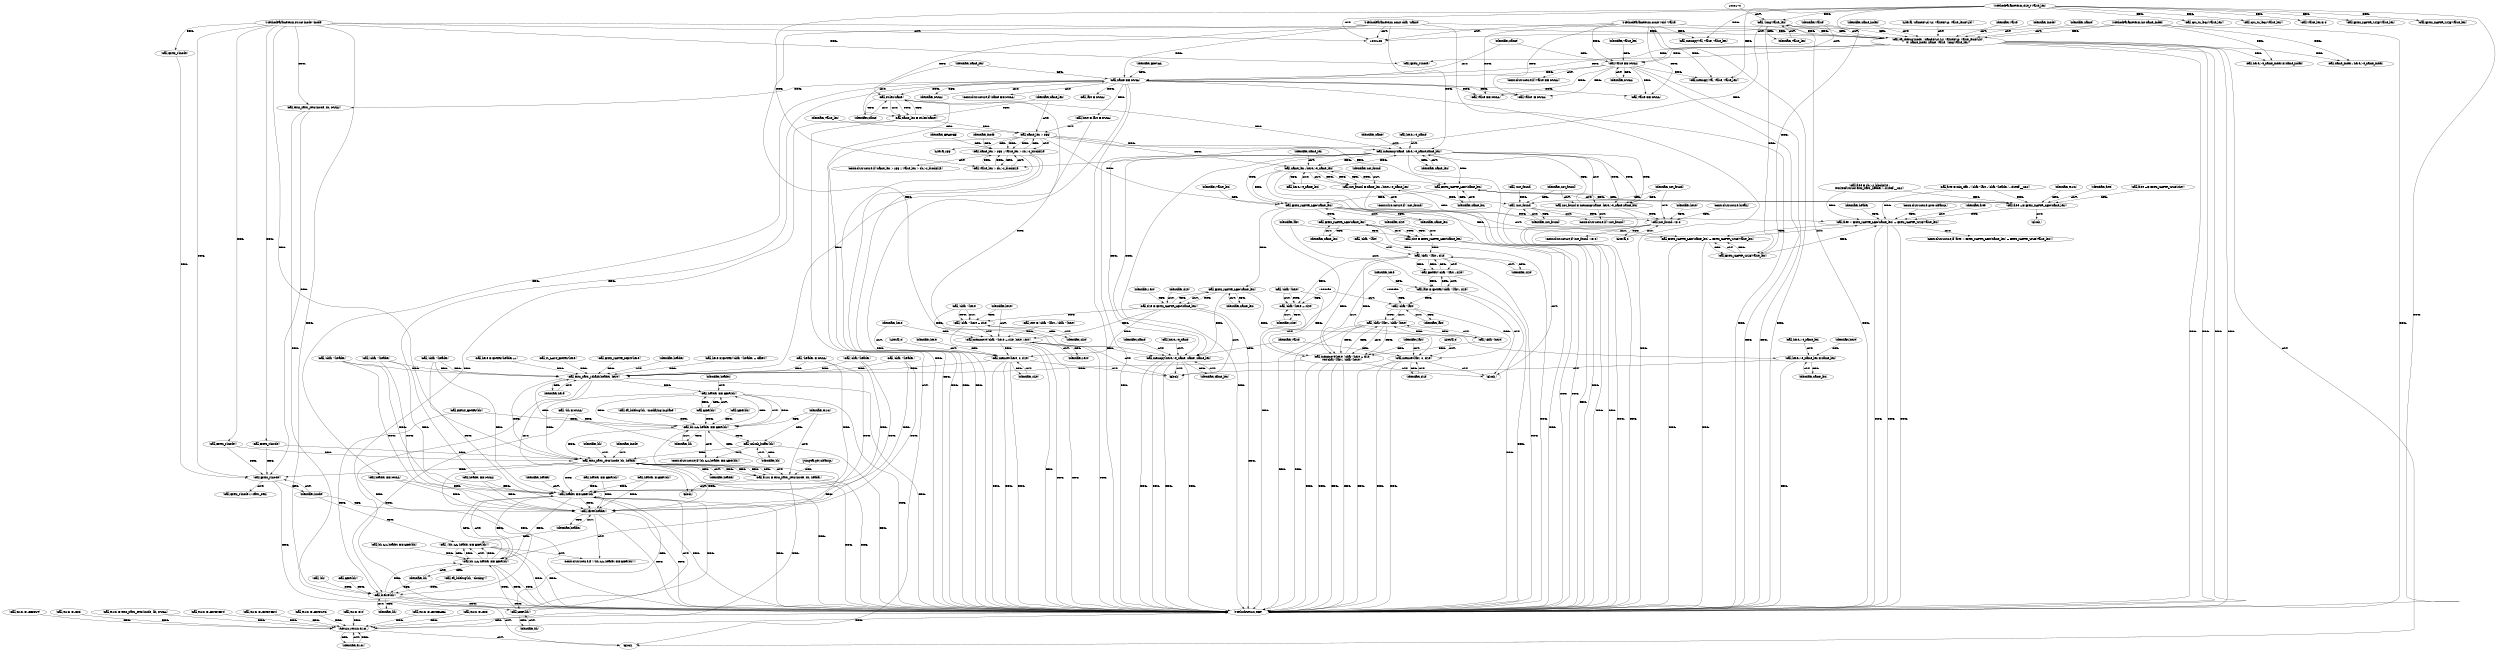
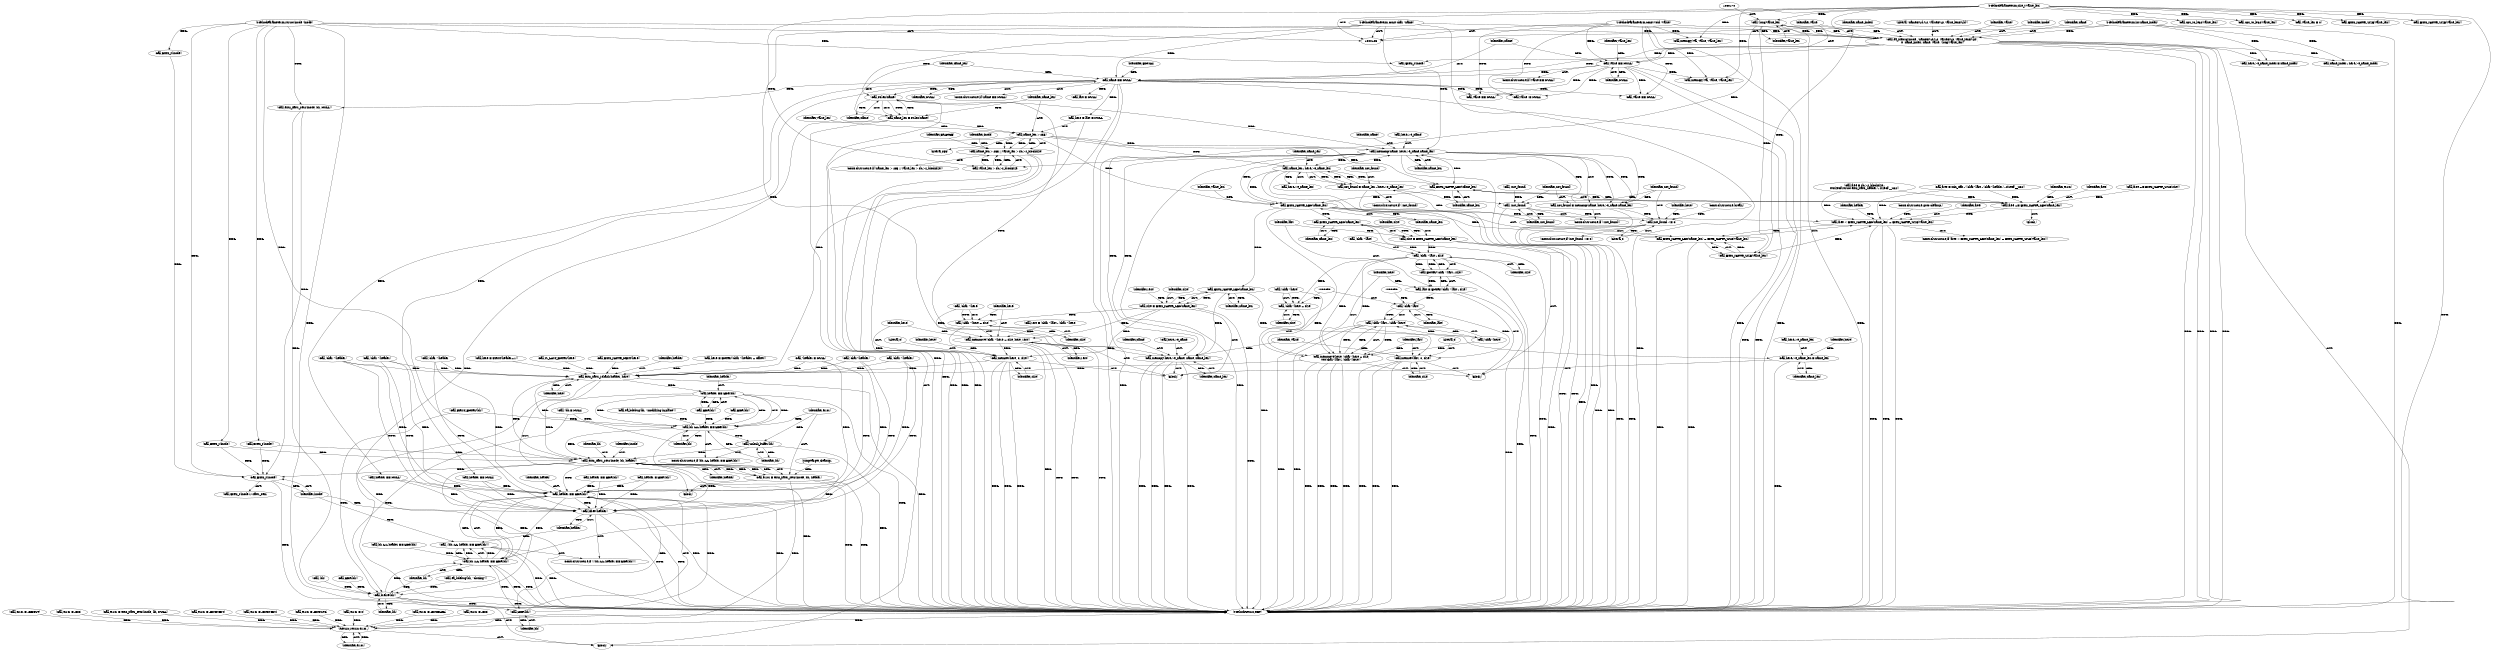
edge "(Call,free += EXT2_XATTR_SIZE(size))" -> "(Call,free += EXT2_XATTR_LEN(name_len))": label "CFG: " -> "DDG: "
node "(Call,here = ENTRY(header+1))": label "(Call,here = ENTRY(header+1))" -> "(Call,here = FIRST(header+1))"
